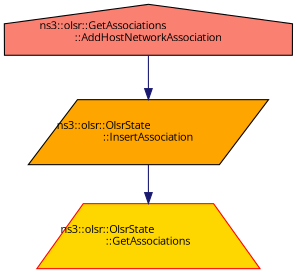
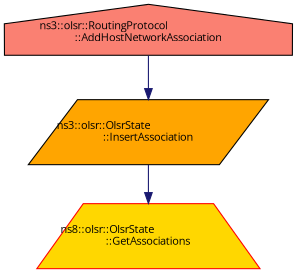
node "ns3::olsr::GetAssociations ::AddHostNetworkAssociation": label "ns3::olsr::GetAssociations ::AddHostNetworkAssociation" -> "ns3::olsr::RoutingProtocol ::AddHostNetworkAssociation"
node "ns3::olsr::OlsrState ::GetAssociations": label "ns3::olsr::OlsrState ::GetAssociations" -> "ns8::olsr::OlsrState ::GetAssociations"
